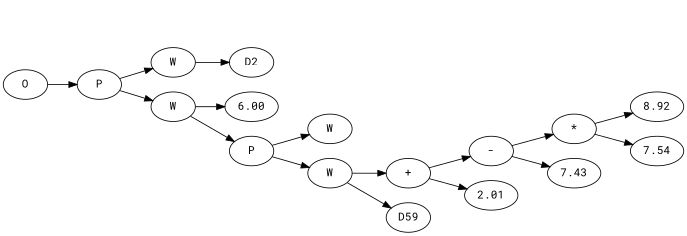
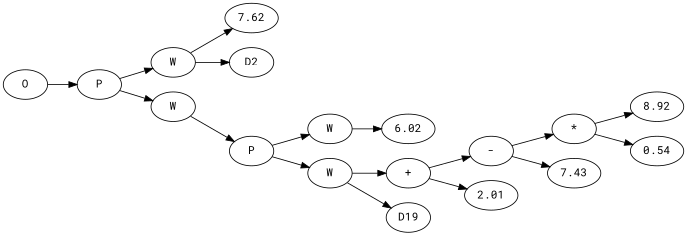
node "7.62": added
node "6.00": removed
node "6.02": added
node "7.54": label "7.54" -> "0.54"
node "D59": label "D59" -> "D19"
